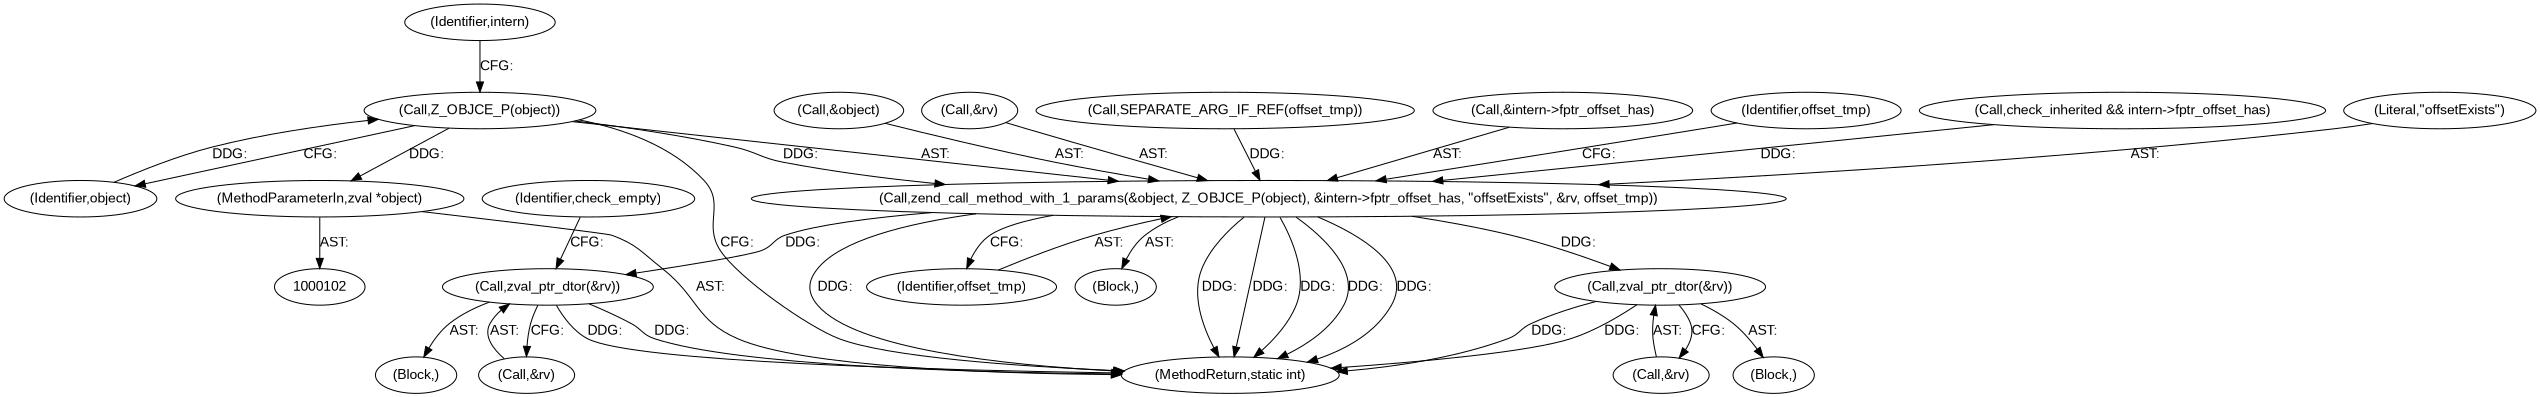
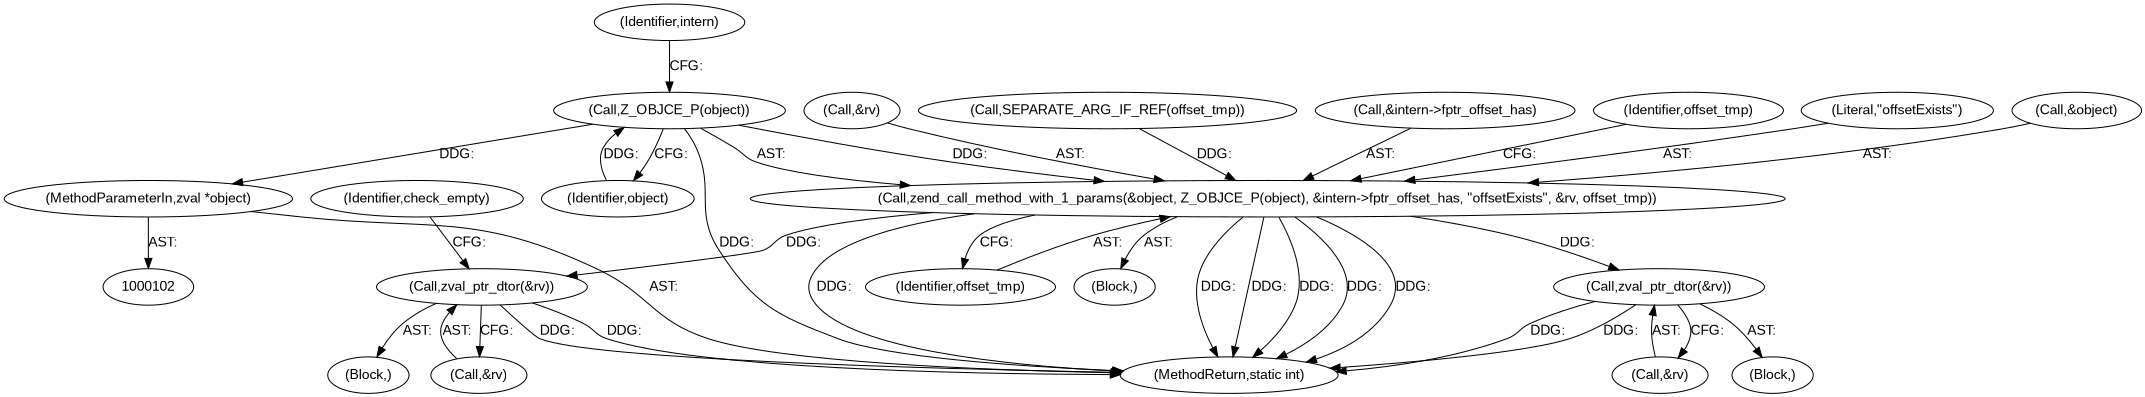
node "(Call,check_inherited && intern->fptr_offset_has)": removed
edge "(Call,Z_OBJCE_P(object))" -> "(MethodReturn,static int)": label "CFG: " -> "DDG: "
